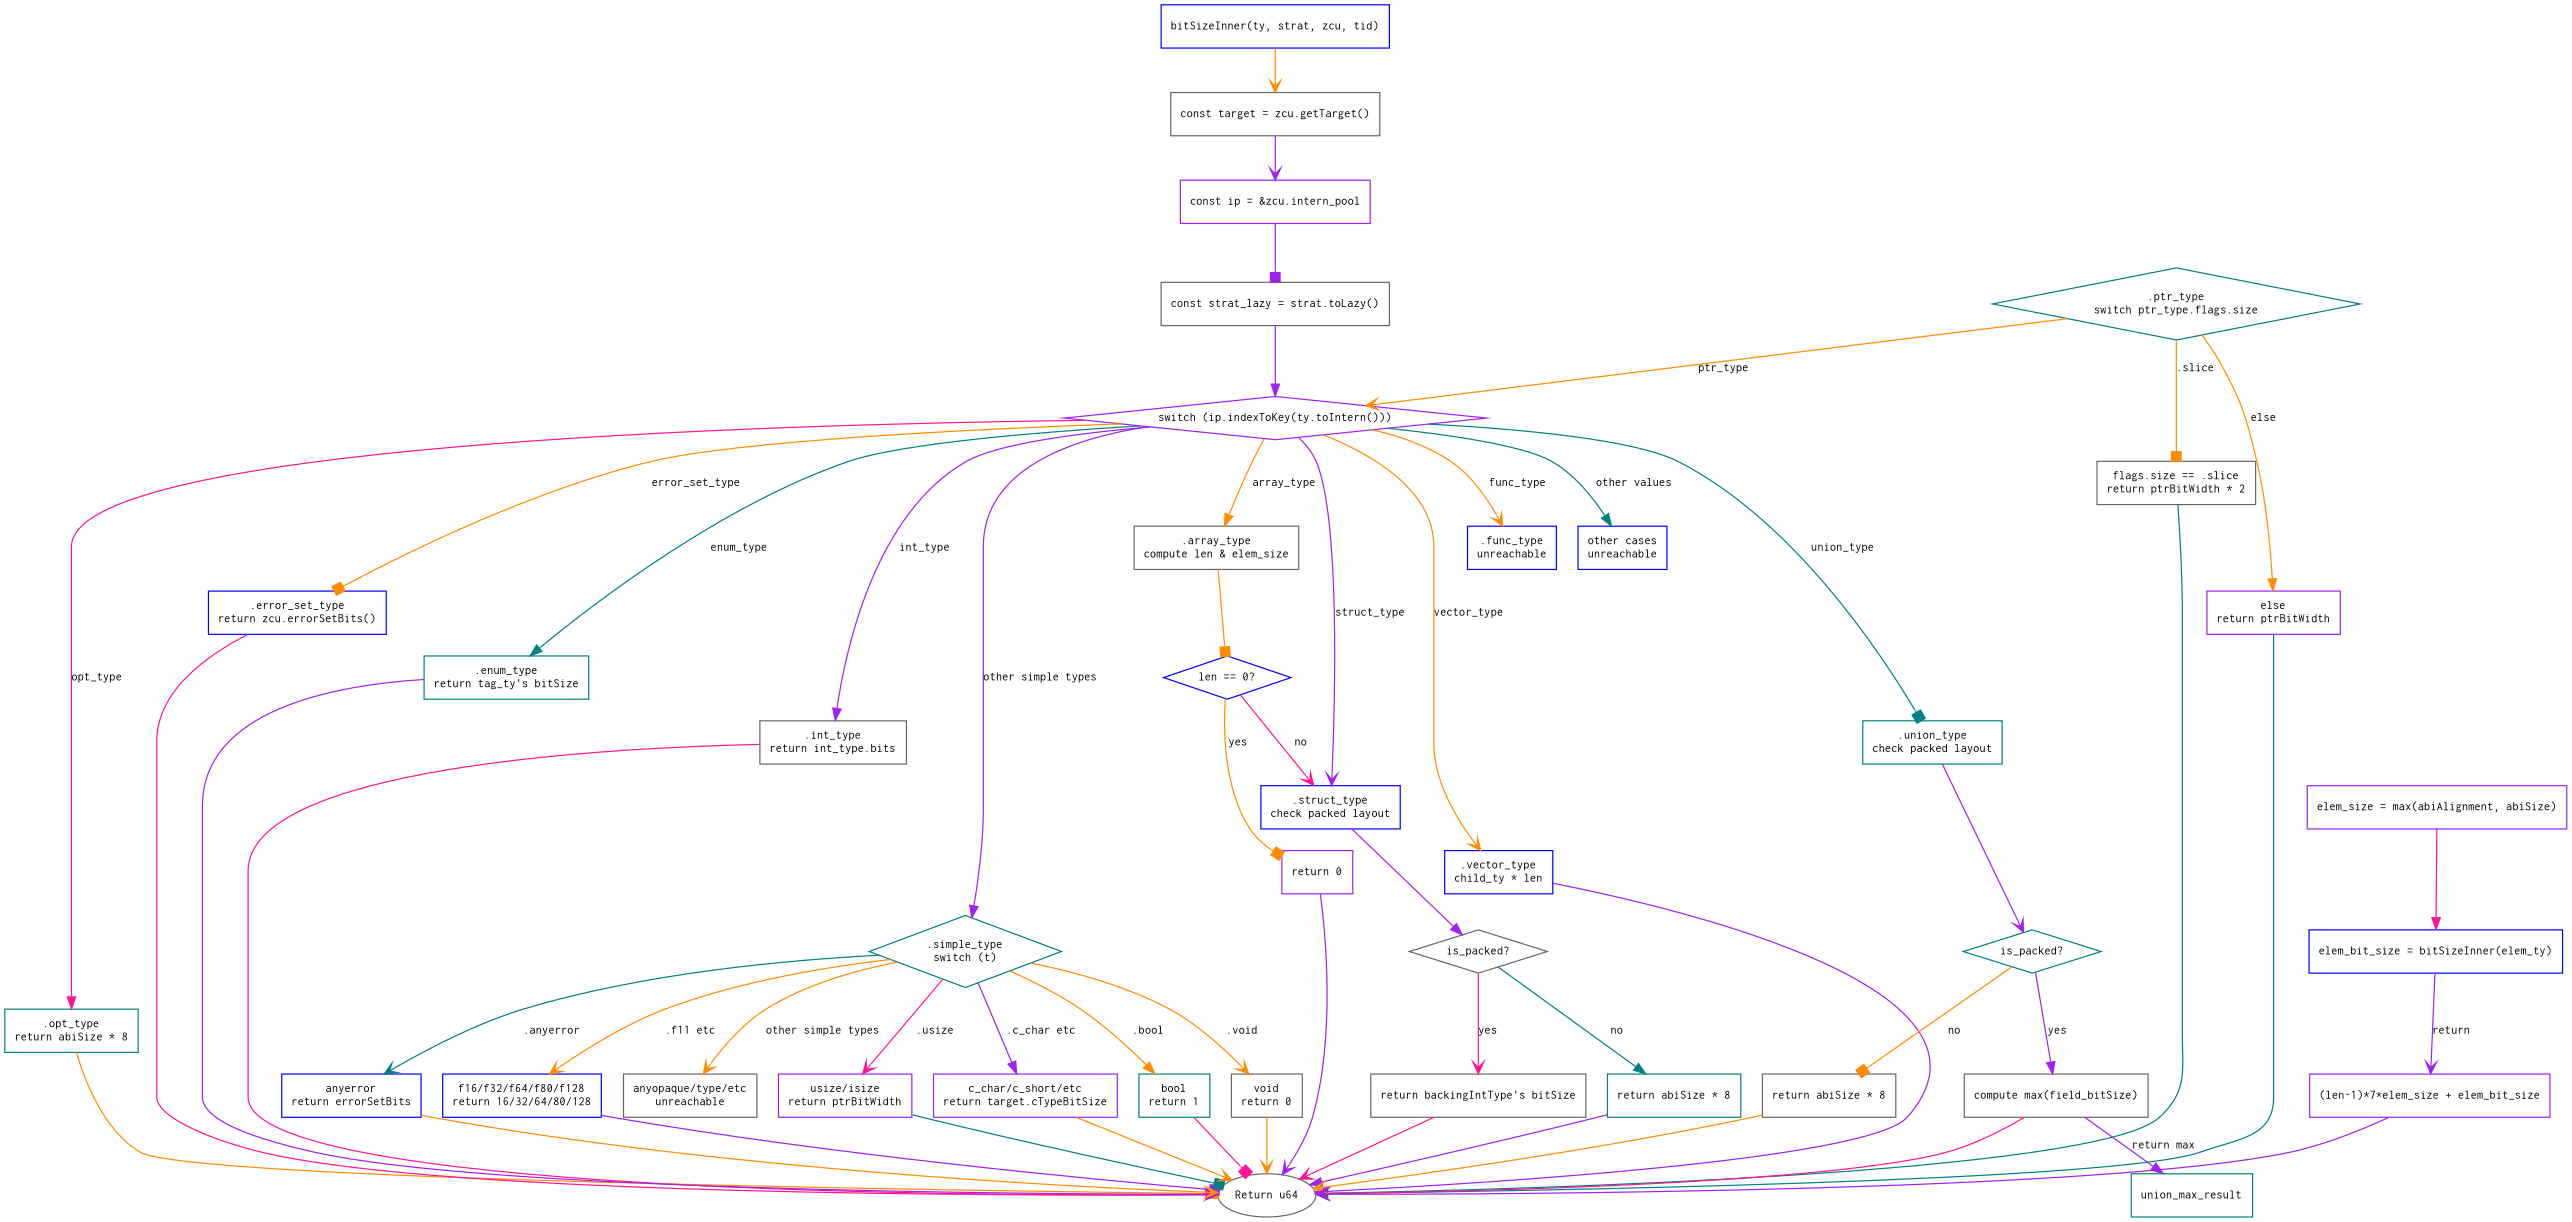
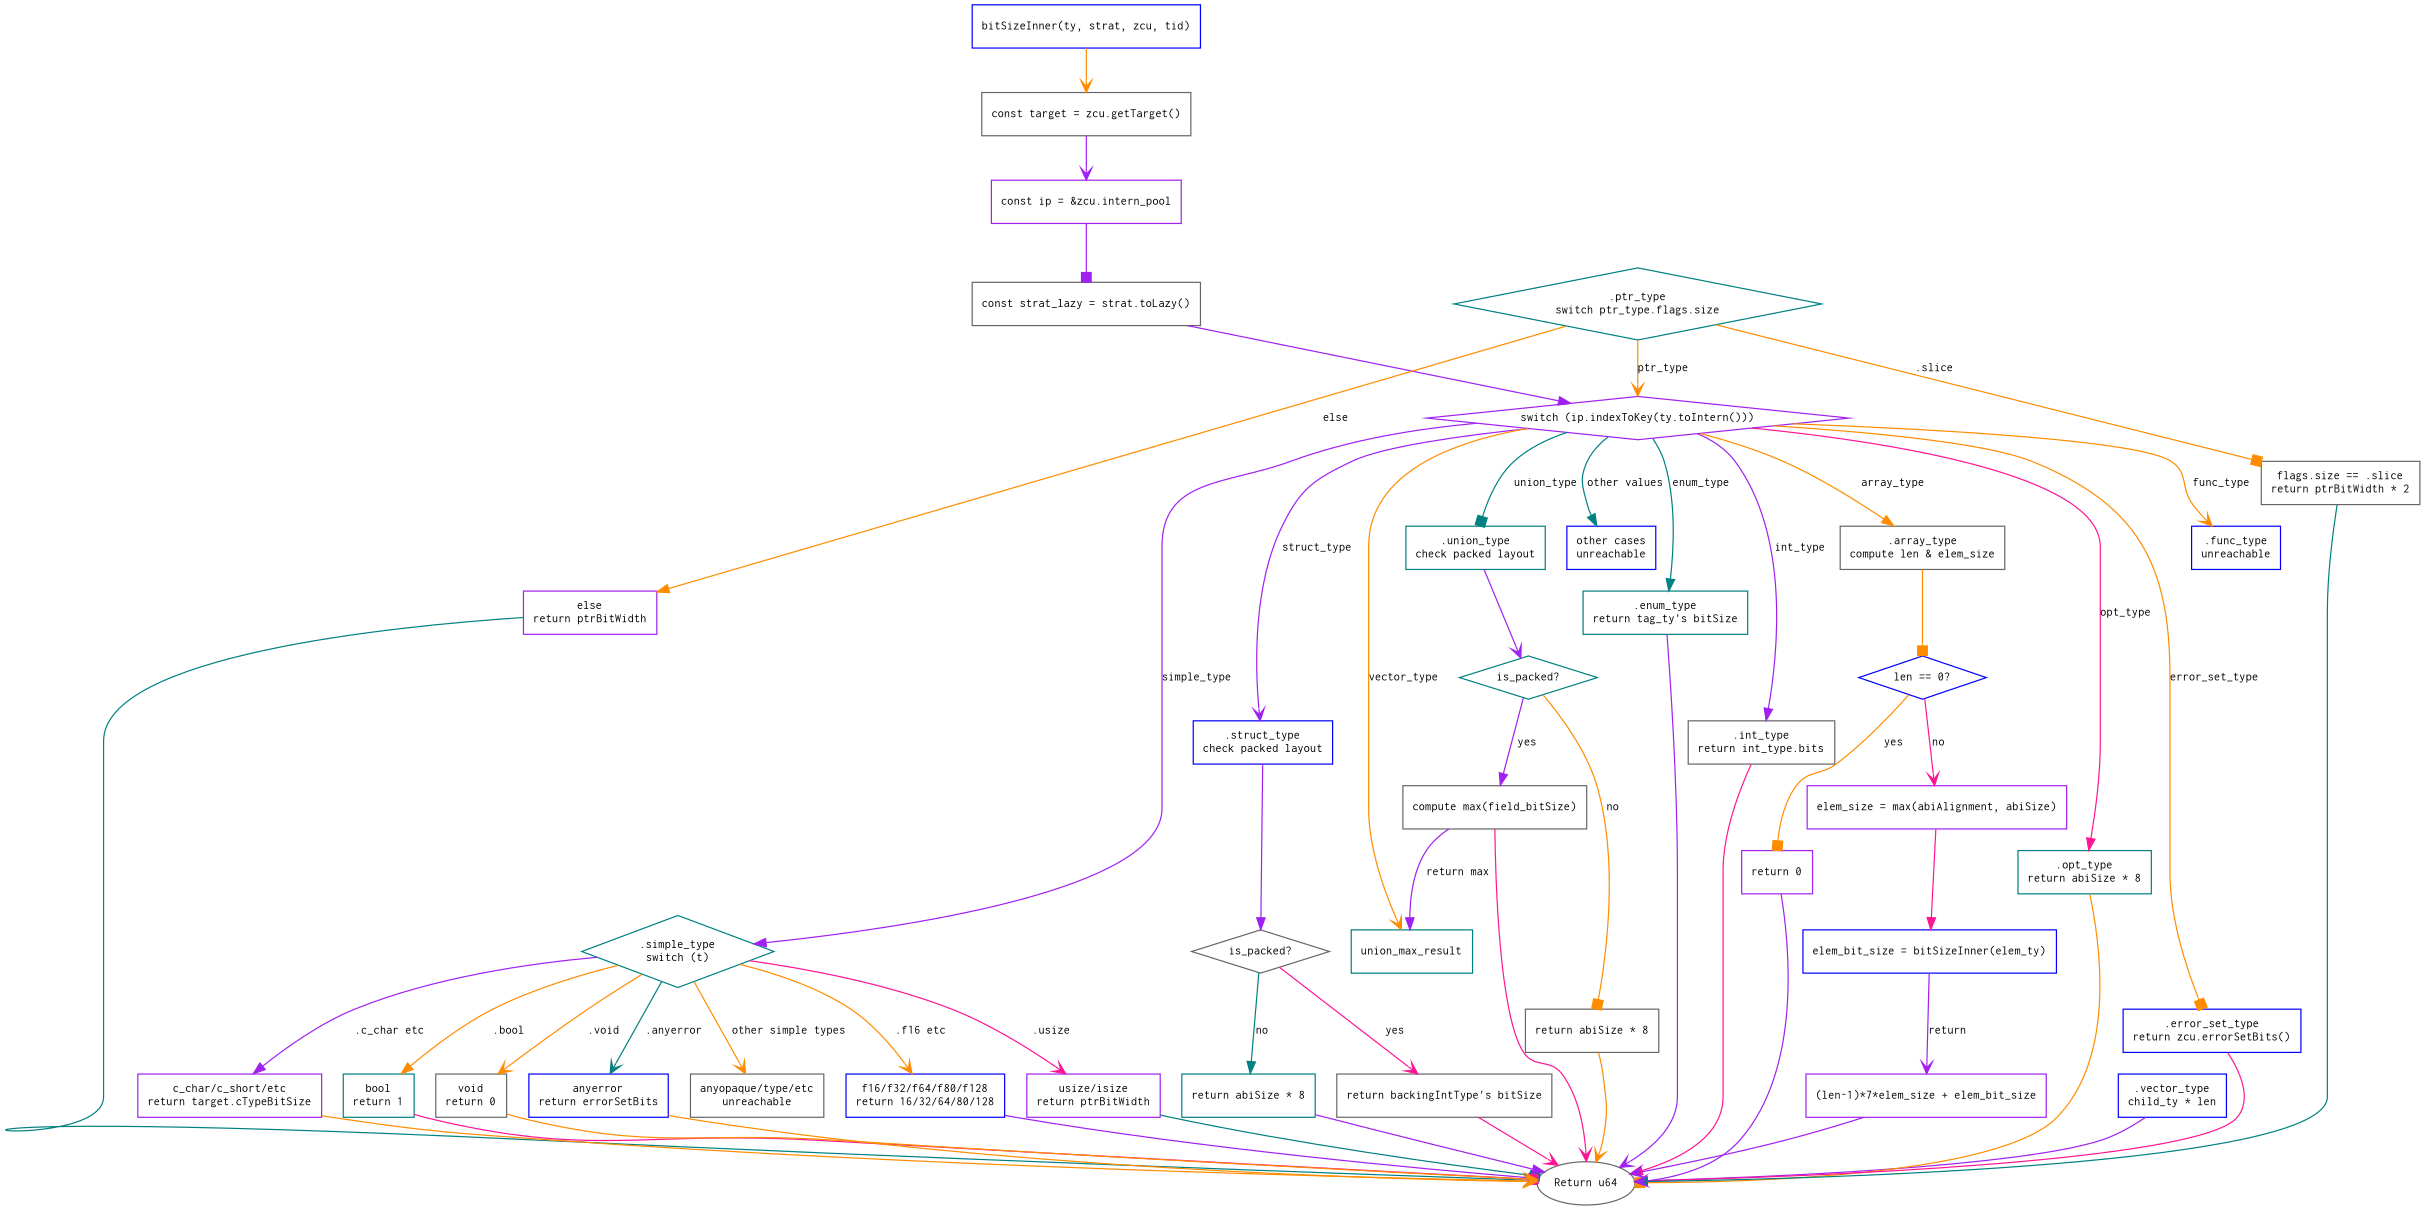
edge "switch (ip.indexToKey(ty.toIntern()))" -> ".vector_type child_ty * len": now "switch (ip.indexToKey(ty.toIntern()))" -> "union_max_result"
edge "switch (ip.indexToKey(ty.toIntern()))" -> ".simple_type switch (t)": label "other simple types" -> "simple_type"
edge "len == 0?" -> ".struct_type check packed layout": now "len == 0?" -> "elem_size = max(abiAlignment, abiSize)"
edge ".simple_type switch (t)" -> "f16/f32/f64/f80/f128 return 16/32/64/80/128": label ".f11 etc" -> ".f16 etc"
